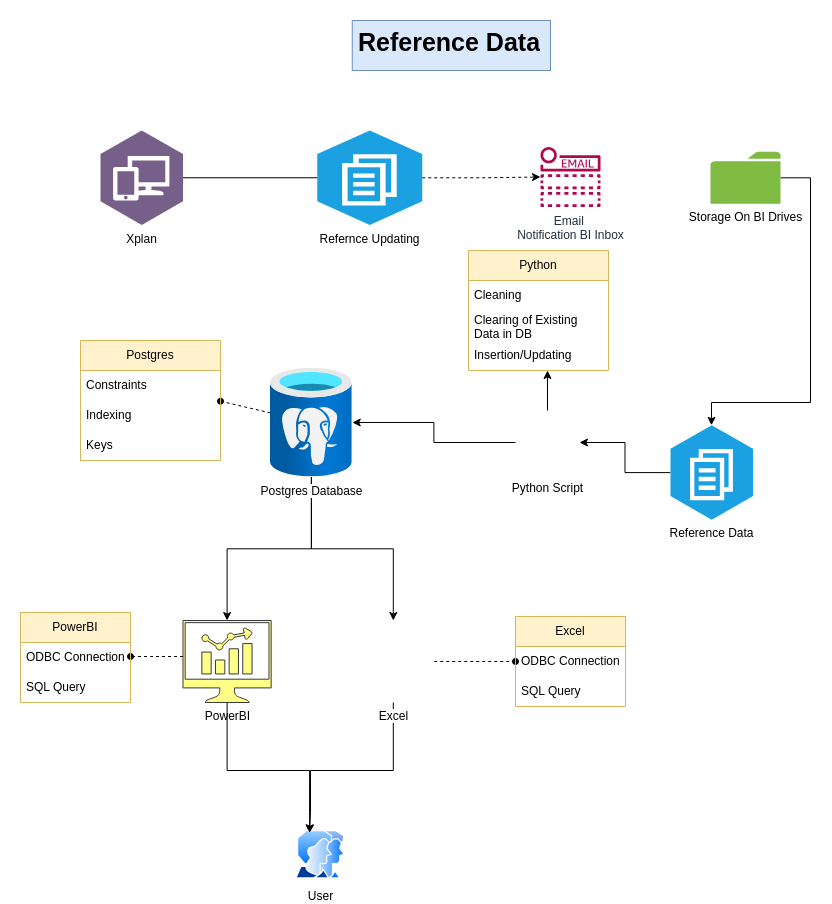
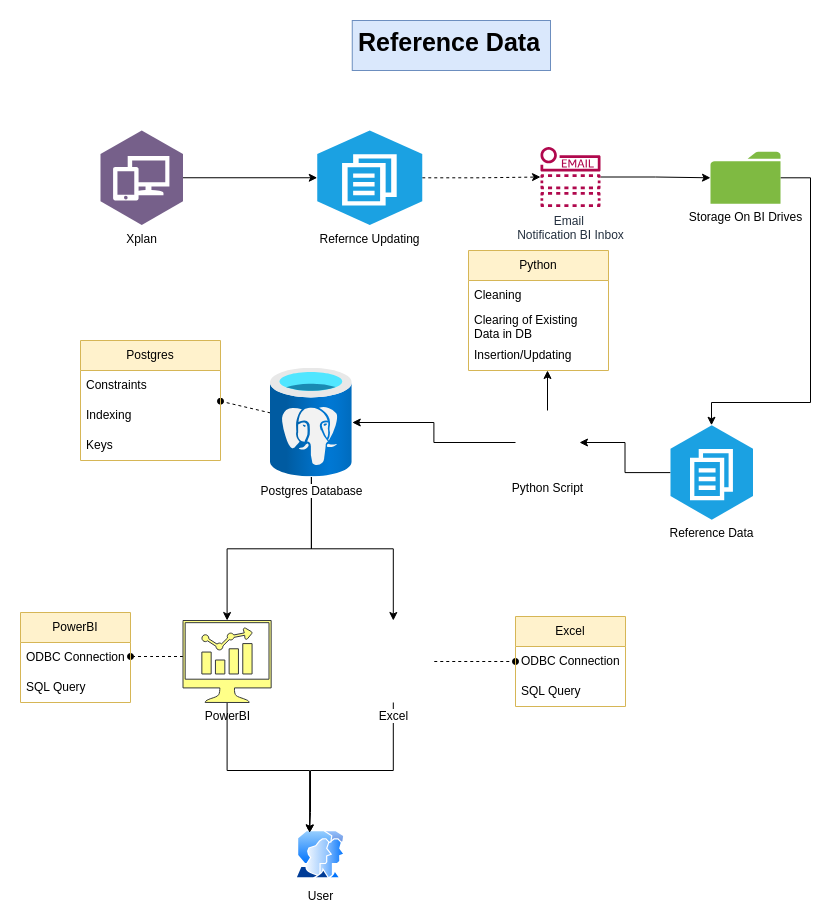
edge "Email Notification BI Inbox" -> "Storage On BI Drives": added
edge "Xplan" -- "Refernce Updating": arrowhead none -> classic
